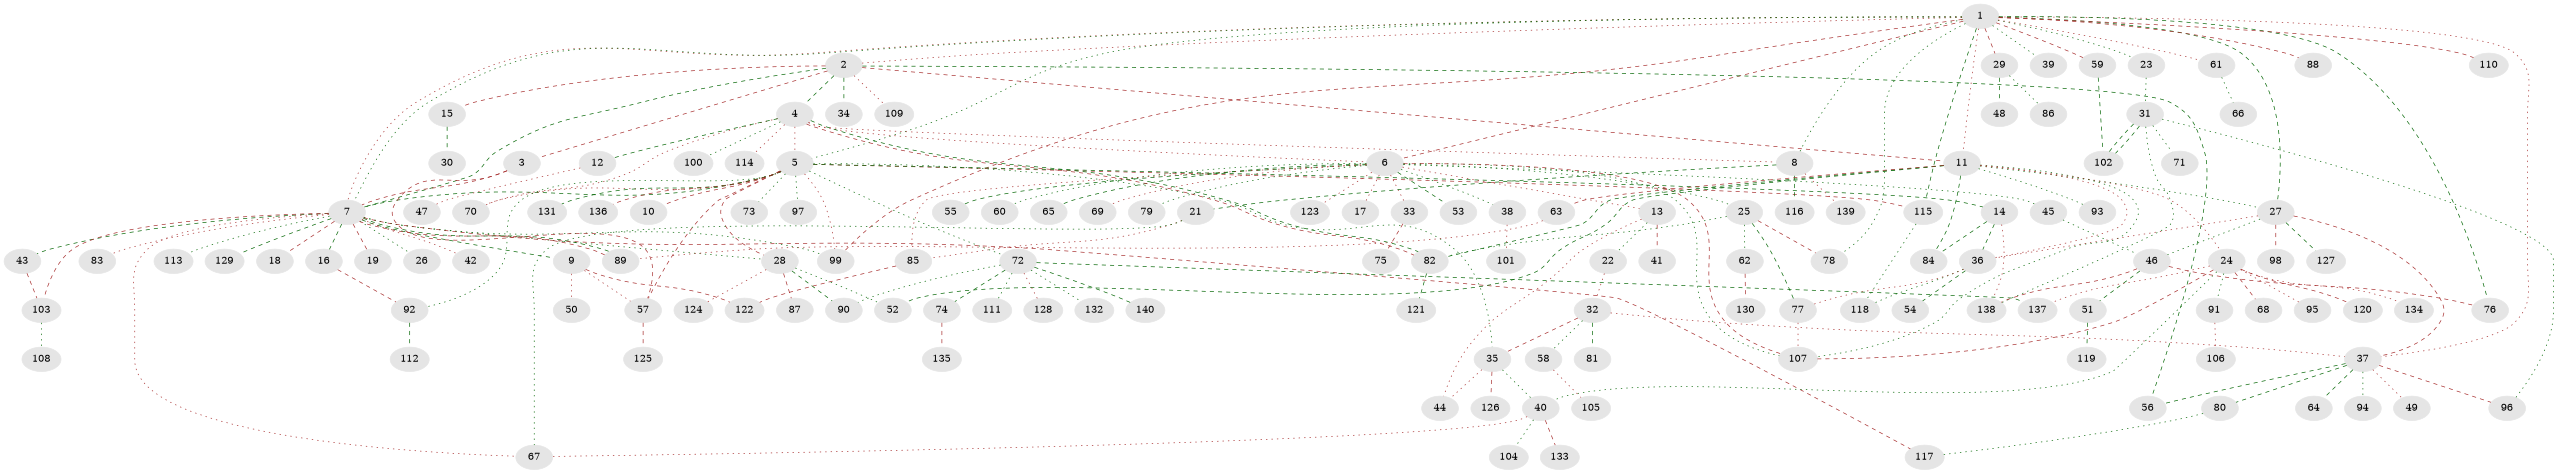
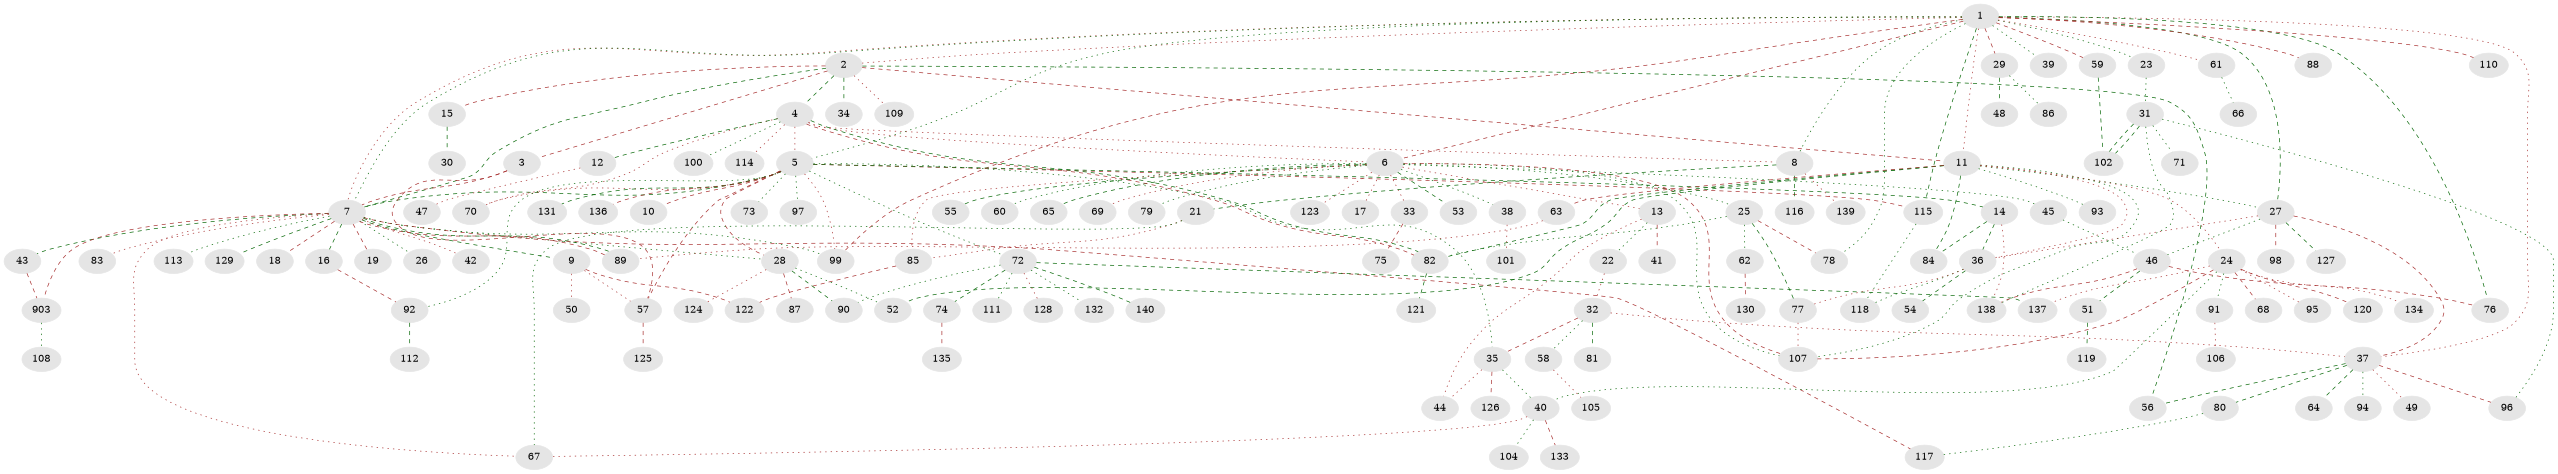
node "103": label "103" -> "903"
